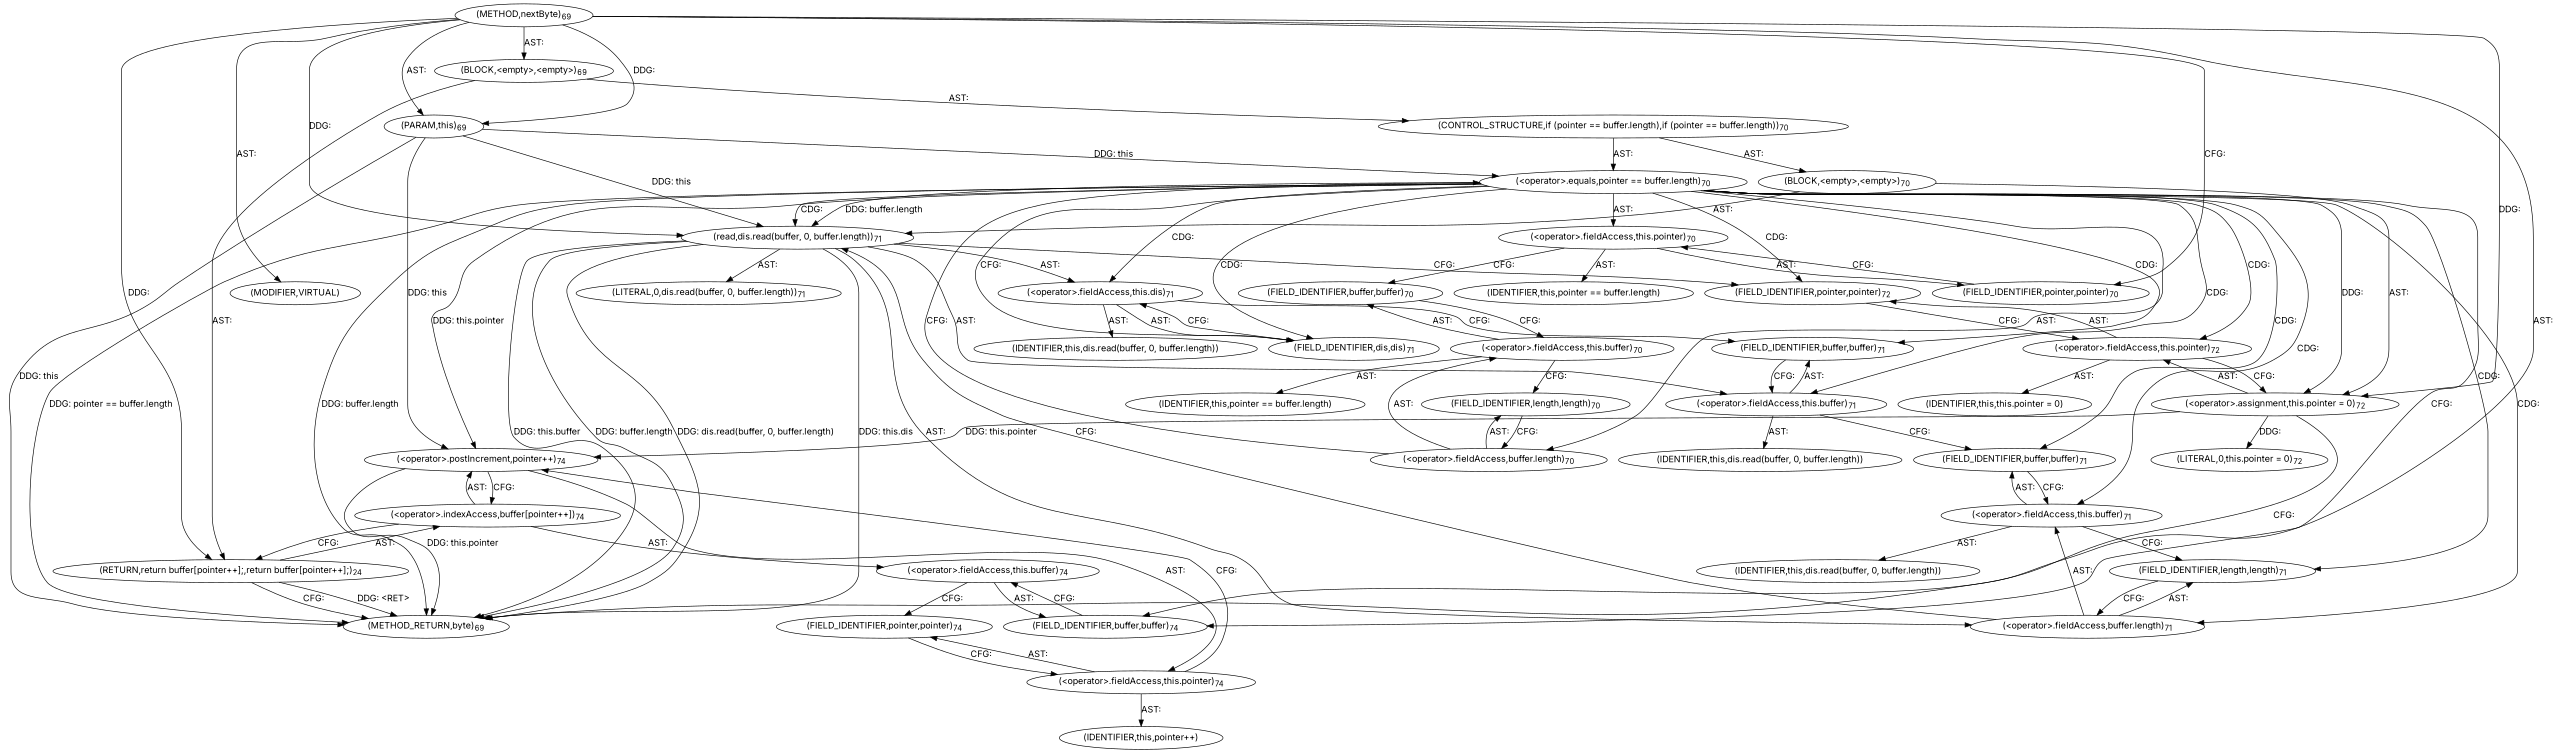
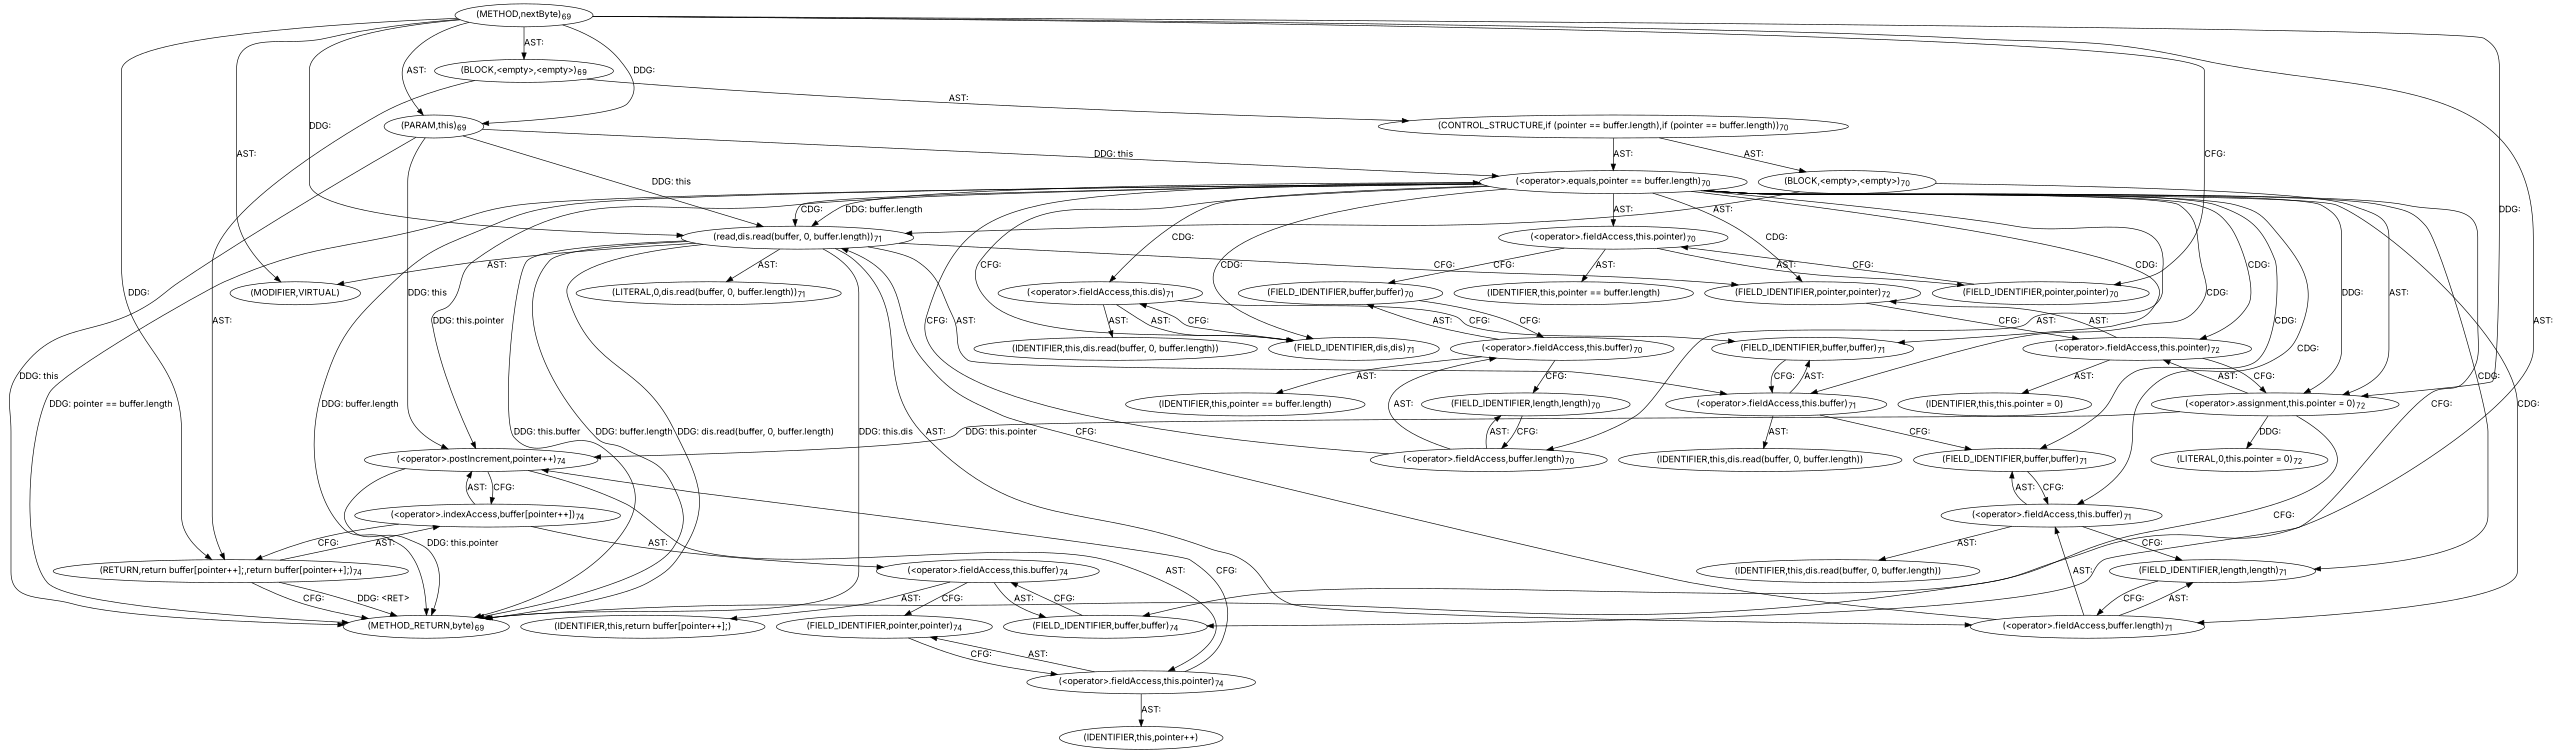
edge "(read,dis.read(buffer, 0, buffer.length))" -> "(<operator>.fieldAccess,this.dis)": now "(read,dis.read(buffer, 0, buffer.length))" -> "(MODIFIER,VIRTUAL)"
node "(RETURN,return buffer[pointer++];,return buffer[pointer++];)": text "24" -> "74"
node "(IDENTIFIER,this,return buffer[pointer++];)": added
